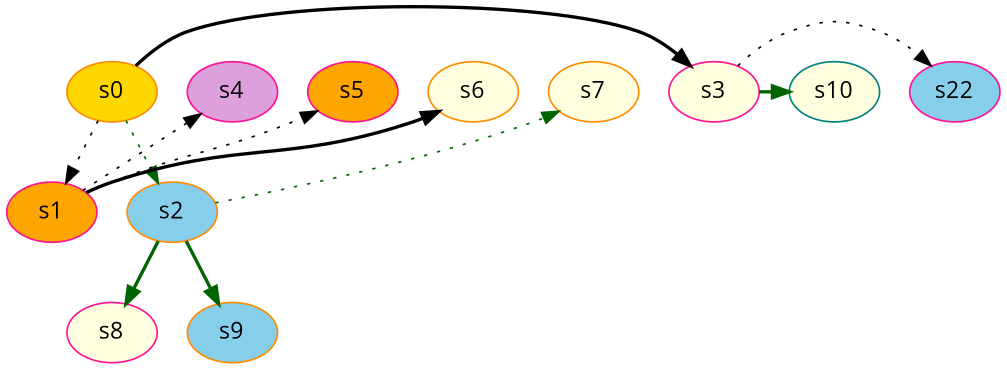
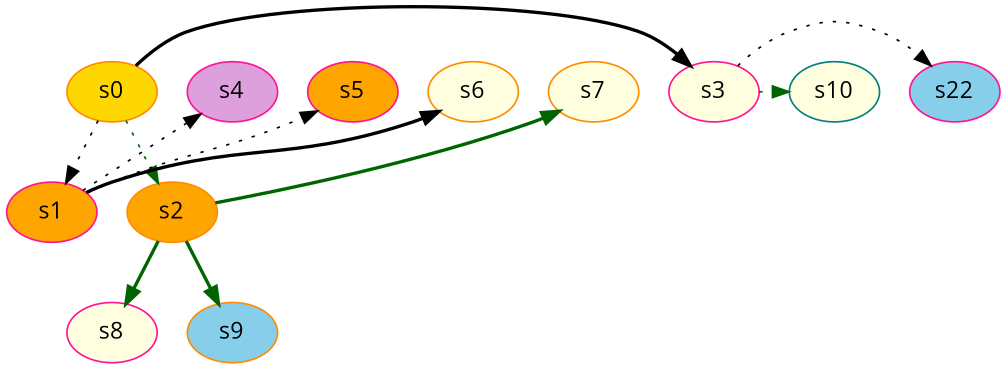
edge "s3" -> "s10": style bold -> dotted
edge "s2" -> "s7": style dotted -> bold
node "s2": fillcolor skyblue -> orange
